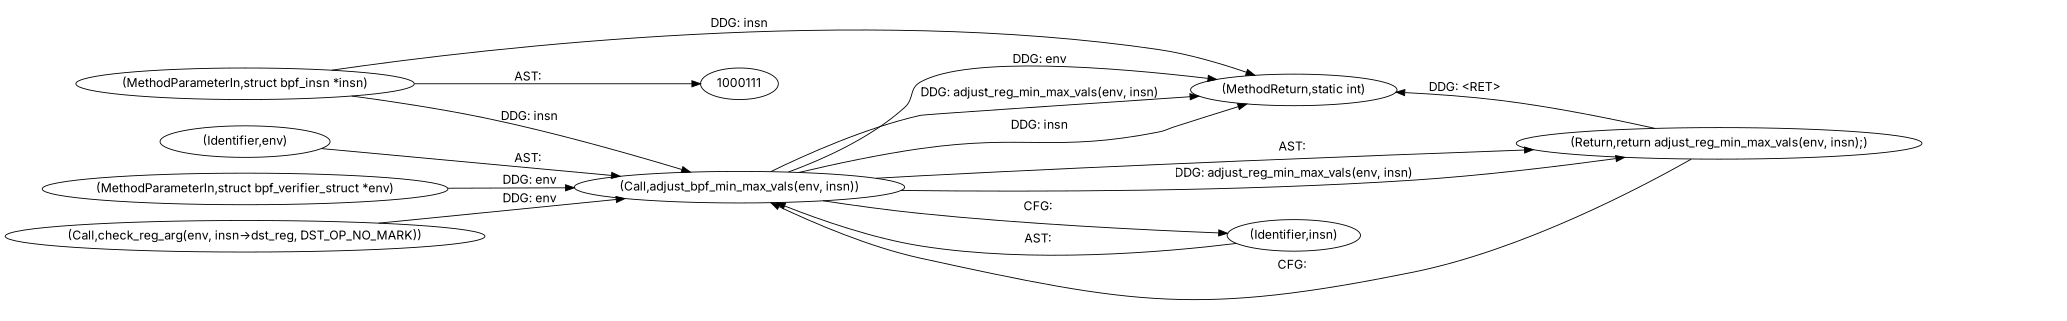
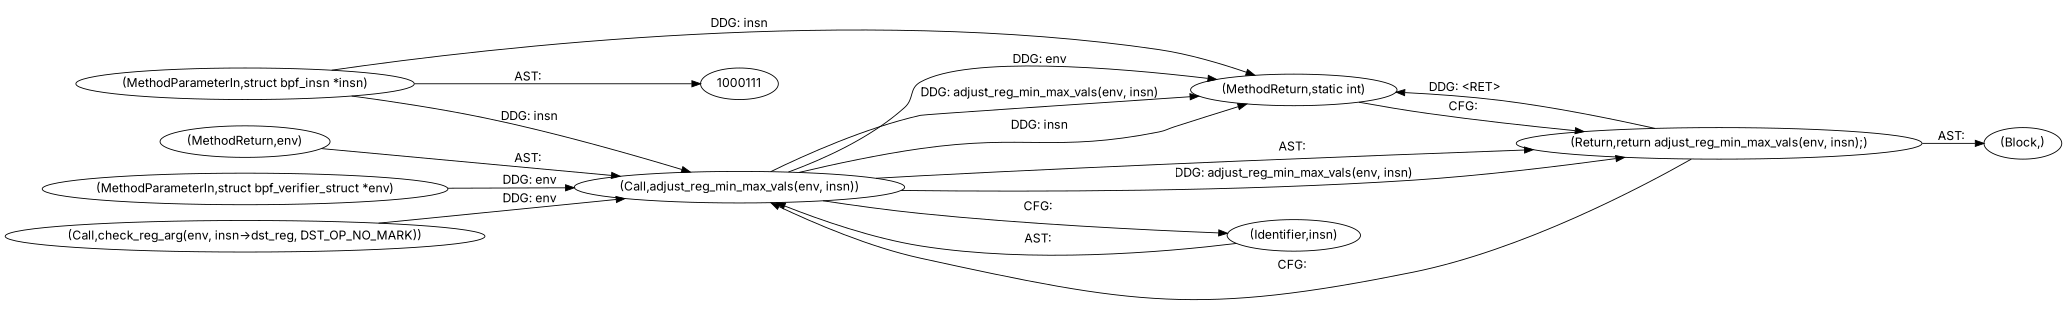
edge "(MethodReturn,static int)" -> "(Return,return adjust_reg_min_max_vals(env, insn);)": added, label "CFG:"
node "(Identifier,env)": label "(Identifier,env)" -> "(MethodReturn,env)"
node "(Block,)": added
node "(Call,adjust_bpf_min_max_vals(env, insn))": label "(Call,adjust_bpf_min_max_vals(env, insn))" -> "(Call,adjust_reg_min_max_vals(env, insn))"
